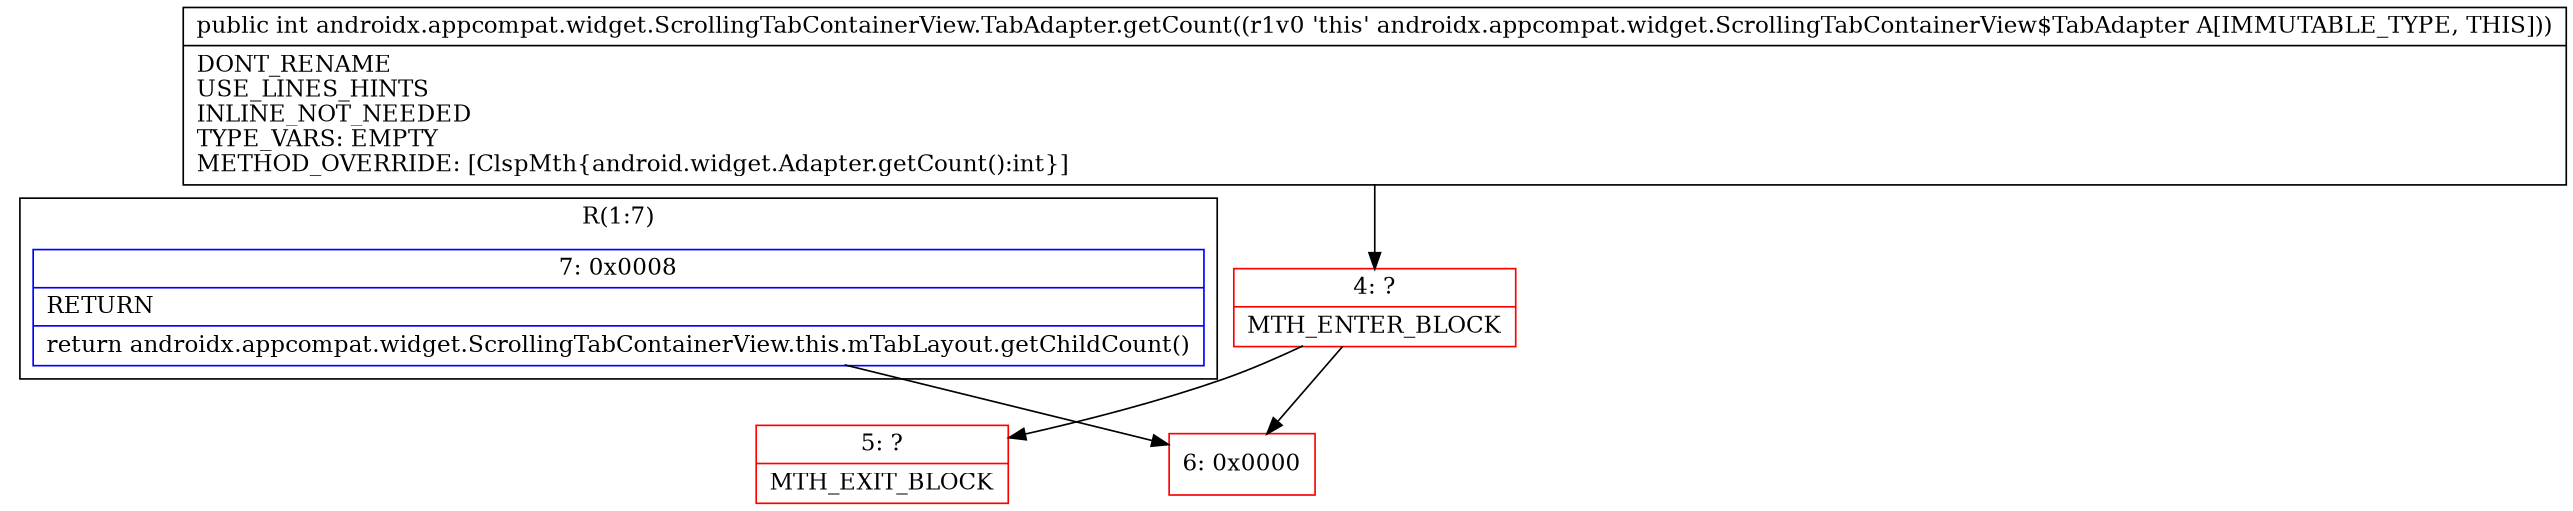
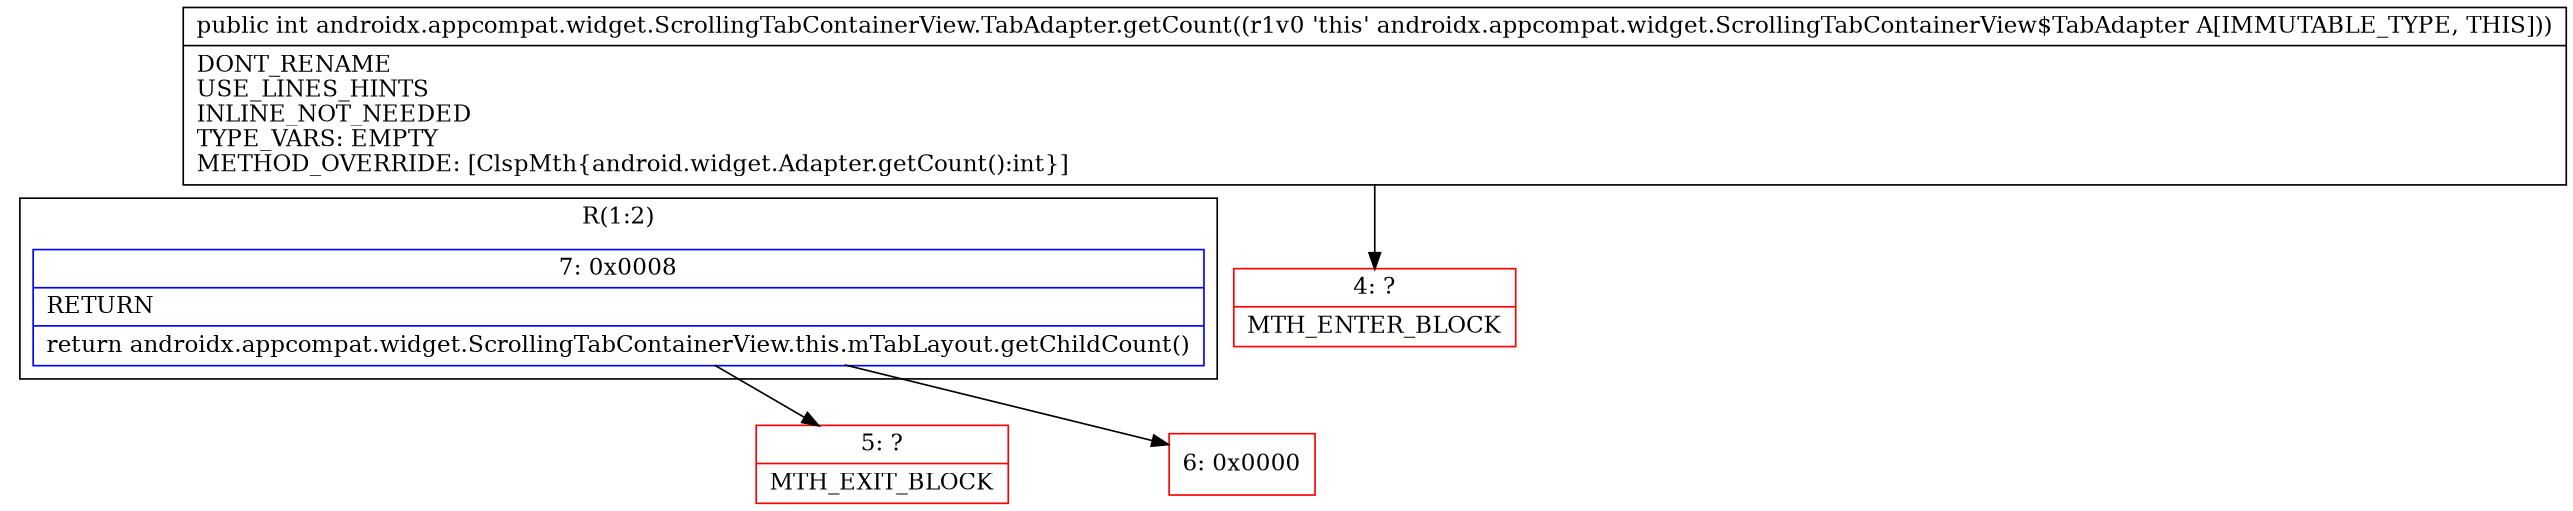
cluster "R(1:7)": label "R(1:7)" -> "R(1:2)"
edge "4: ?" -> "6: 0x0000": removed
edge "4: ?" -> "5: ?": now "7: 0x0008" -> "5: ?"
